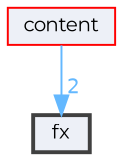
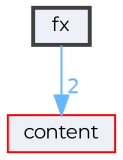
edge "content" -> "fx": reversed
